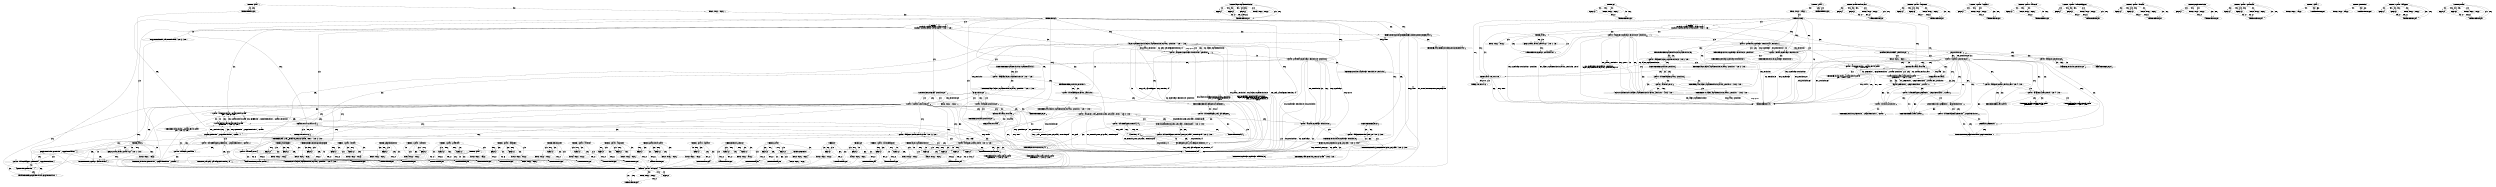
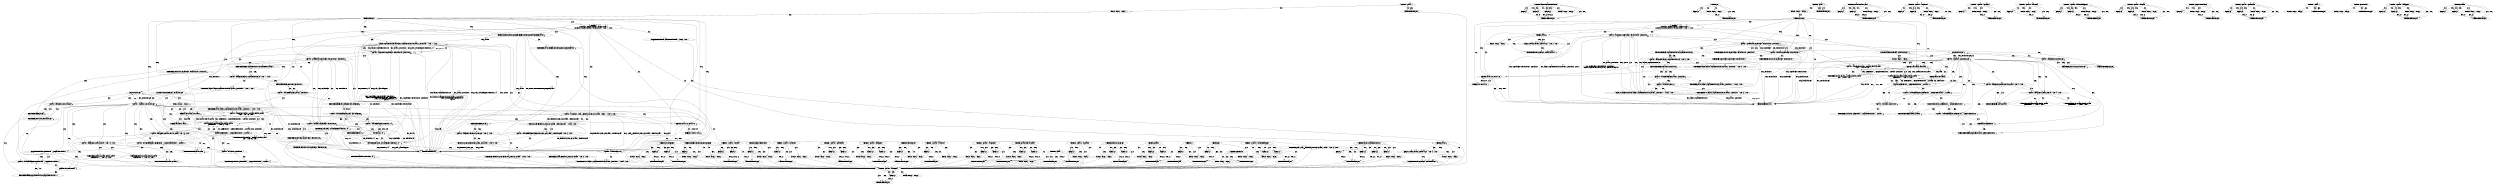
edge "(<operator>.indirectFieldAccess,prefs->AllowFileAccess)" -> "(IDENTIFIER,prefs,prefs->AllowFileAccess(extension_->id()))": added, label "AST:"
edge "(<operator>.indirectFieldAccess,extension_->id)" -> "(IDENTIFIER,extension_,extension_->id())": label "AST: " -> "DDG: true"
